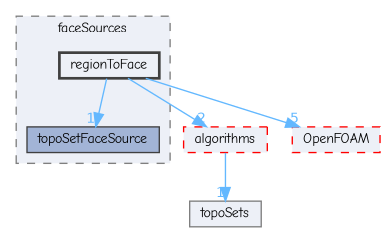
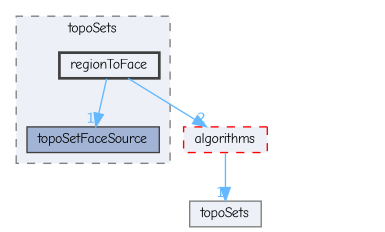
cluster "faceSources": label "faceSources" -> "topoSets"
node "OpenFOAM": removed
